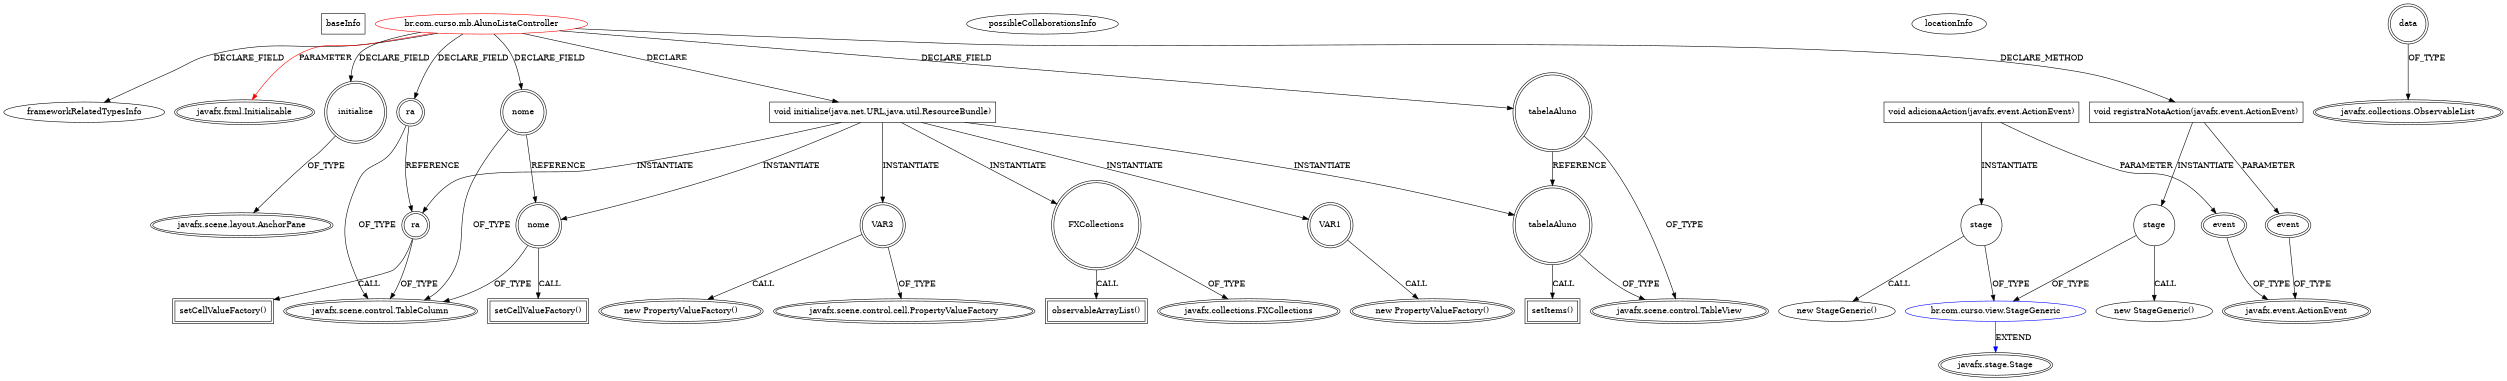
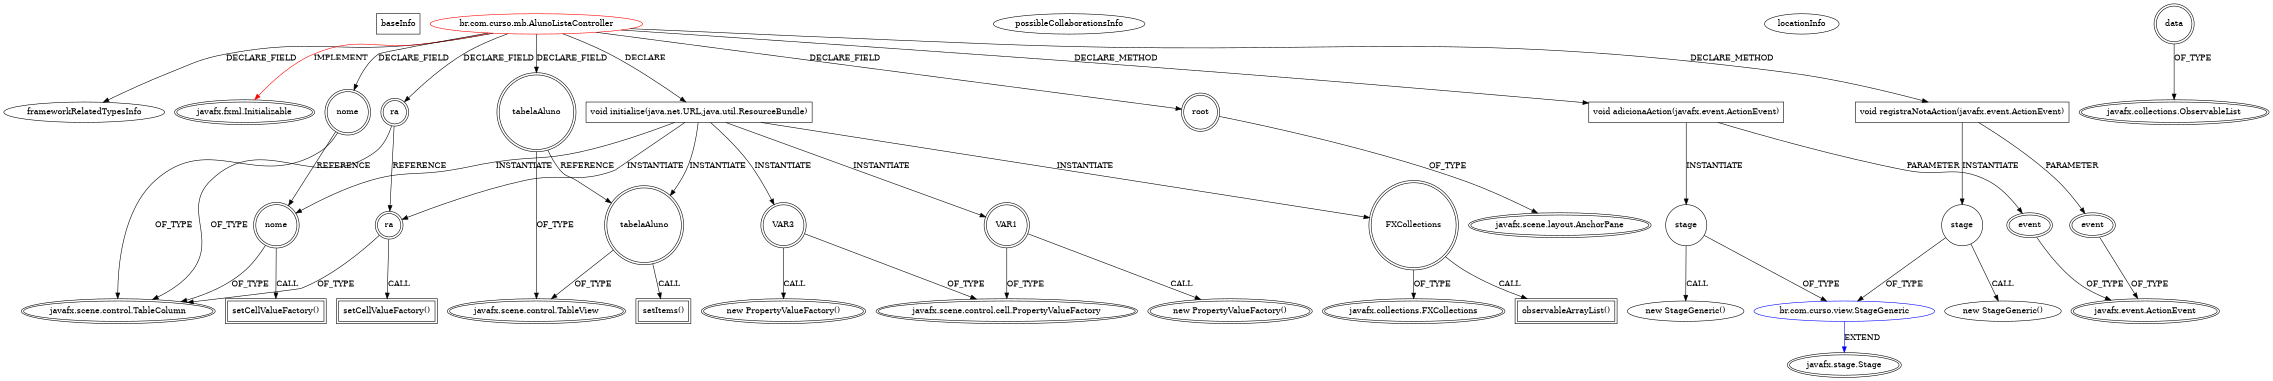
edge "br.com.curso.mb.AlunoListaController" -> "javafx.fxml.Initializable": label "PARAMETER" -> "IMPLEMENT"
edge "br.com.curso.mb.AlunoListaController" -> "void adicionaAction(javafx.event.ActionEvent)": added, label "DECLARE_METHOD"
node "initialize": label "initialize" -> "root"
edge "VAR1" -> "javafx.scene.control.cell.PropertyValueFactory": added, label "OF_TYPE"
